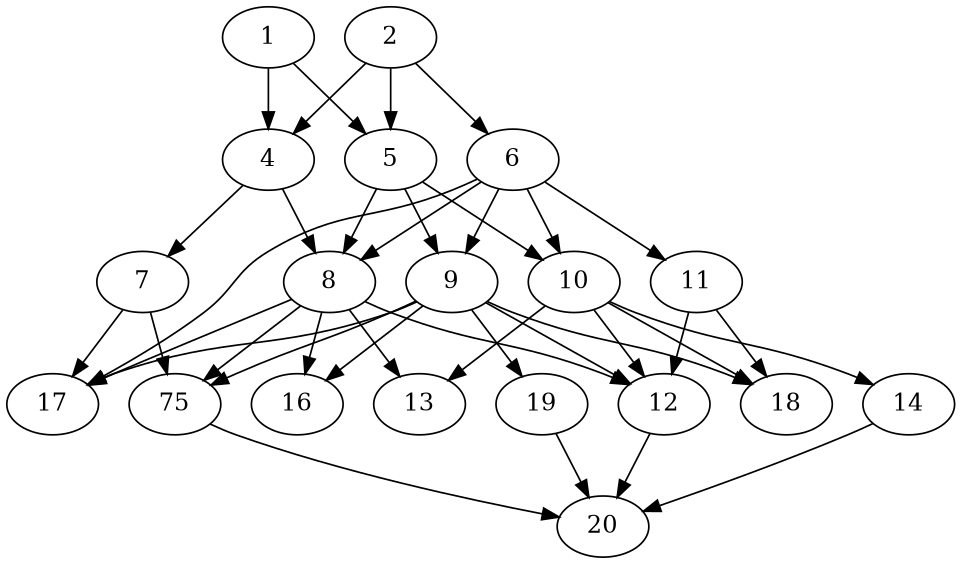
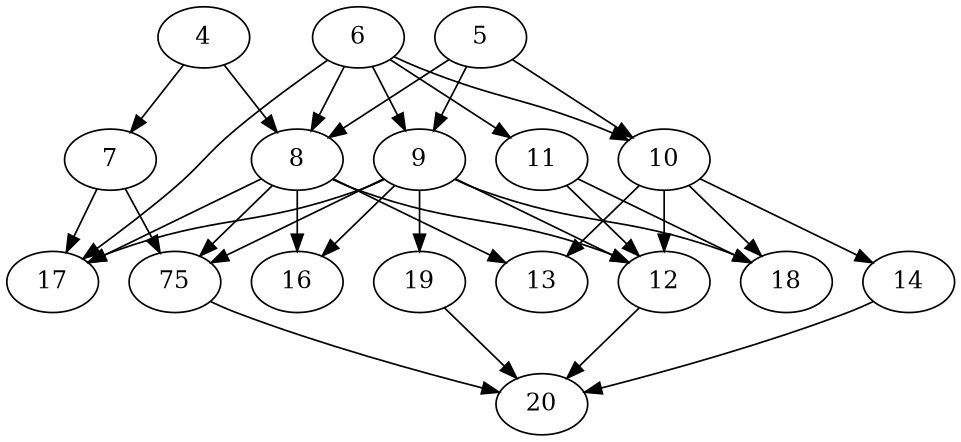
node "1": removed
node "2": removed
